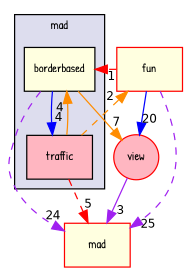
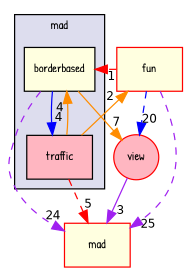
edge "fun" -> "view": style solid -> dashed
edge "traffic" -> "fun": style dashed -> solid
